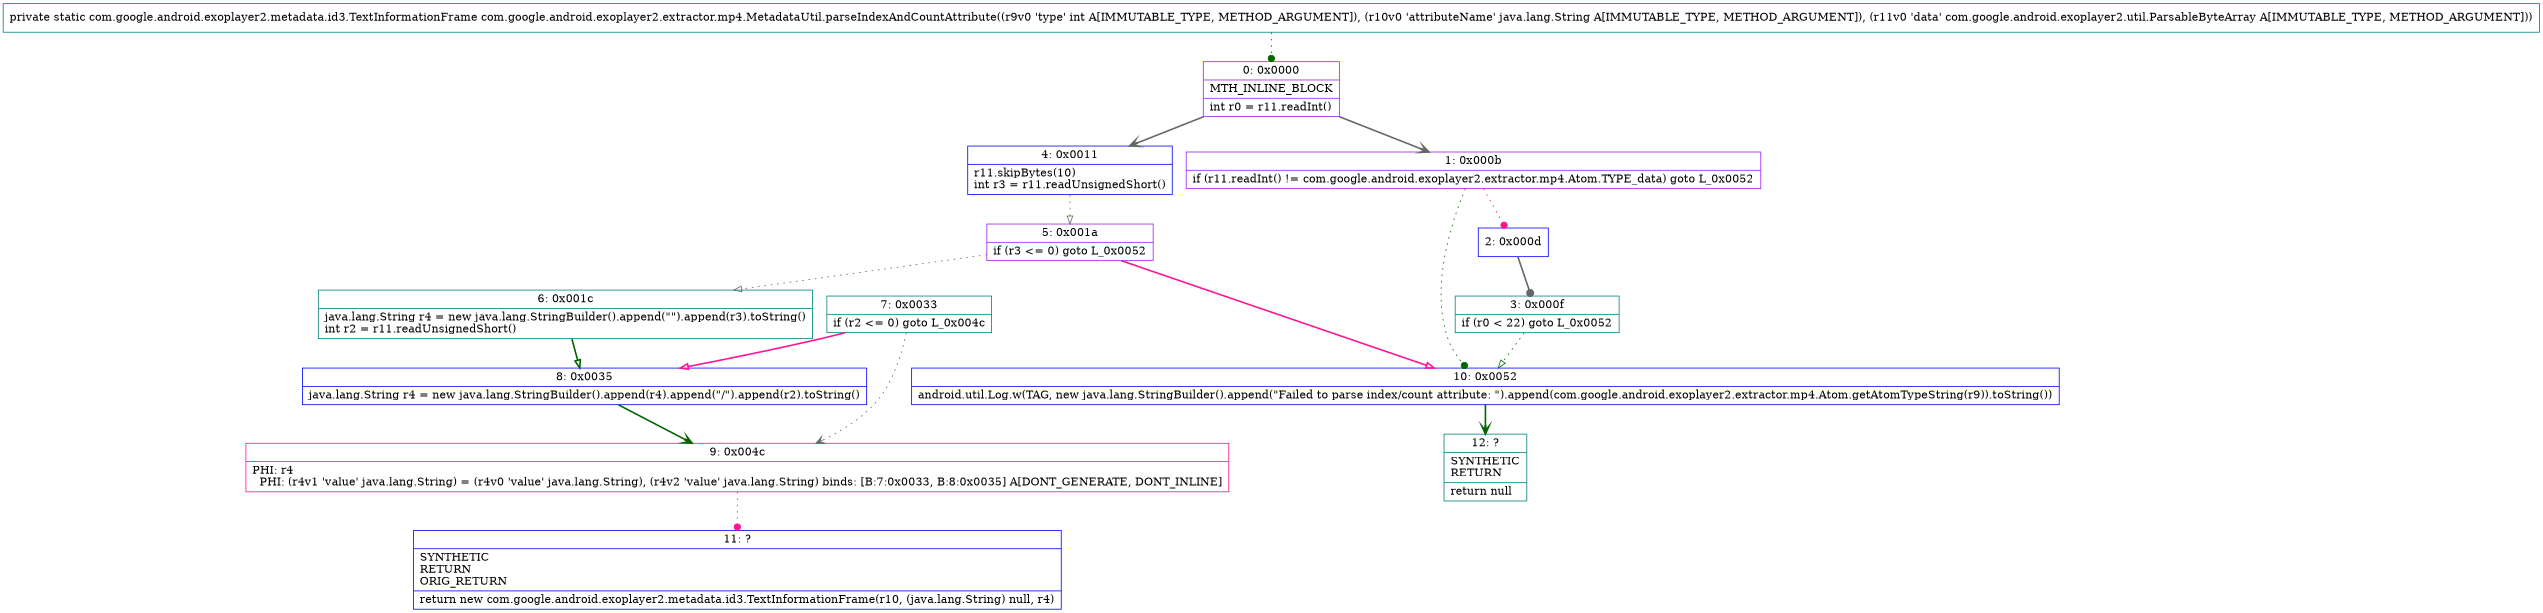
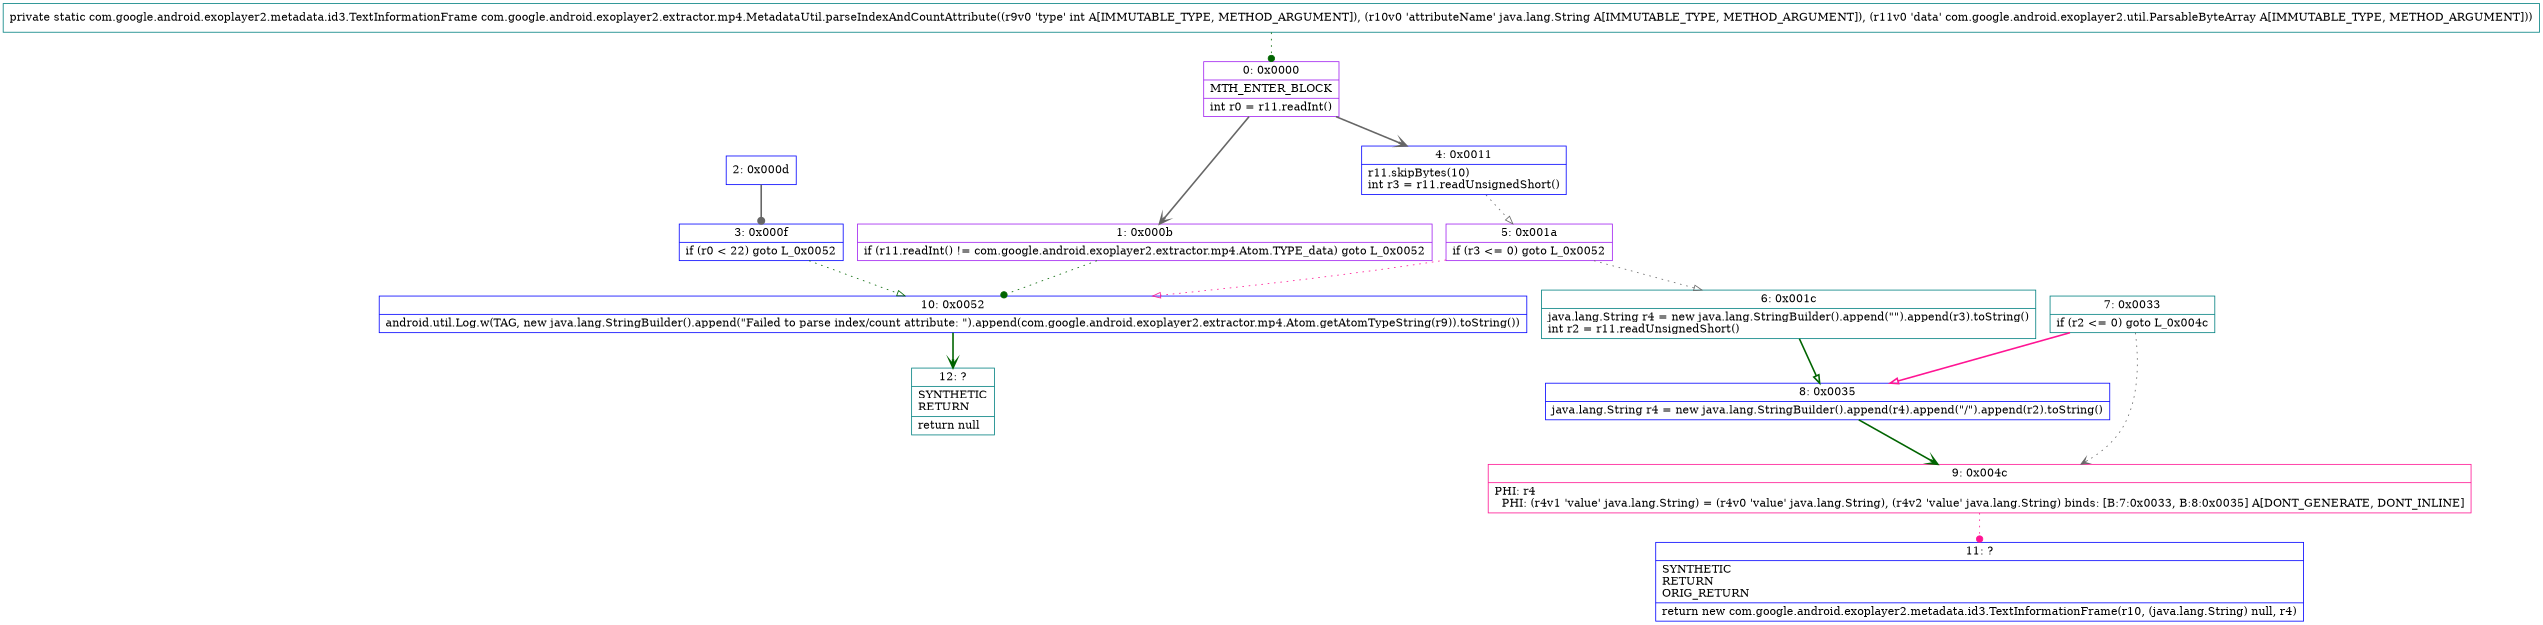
node "0: 0x0000": text "MTH_INLINE_BLOCK" -> "MTH_ENTER_BLOCK"
edge "1: 0x000b" -> "2: 0x000d": removed
edge "5: 0x001a" -> "10: 0x0052": style bold -> dotted
node "3: 0x000f": color teal -> blue
